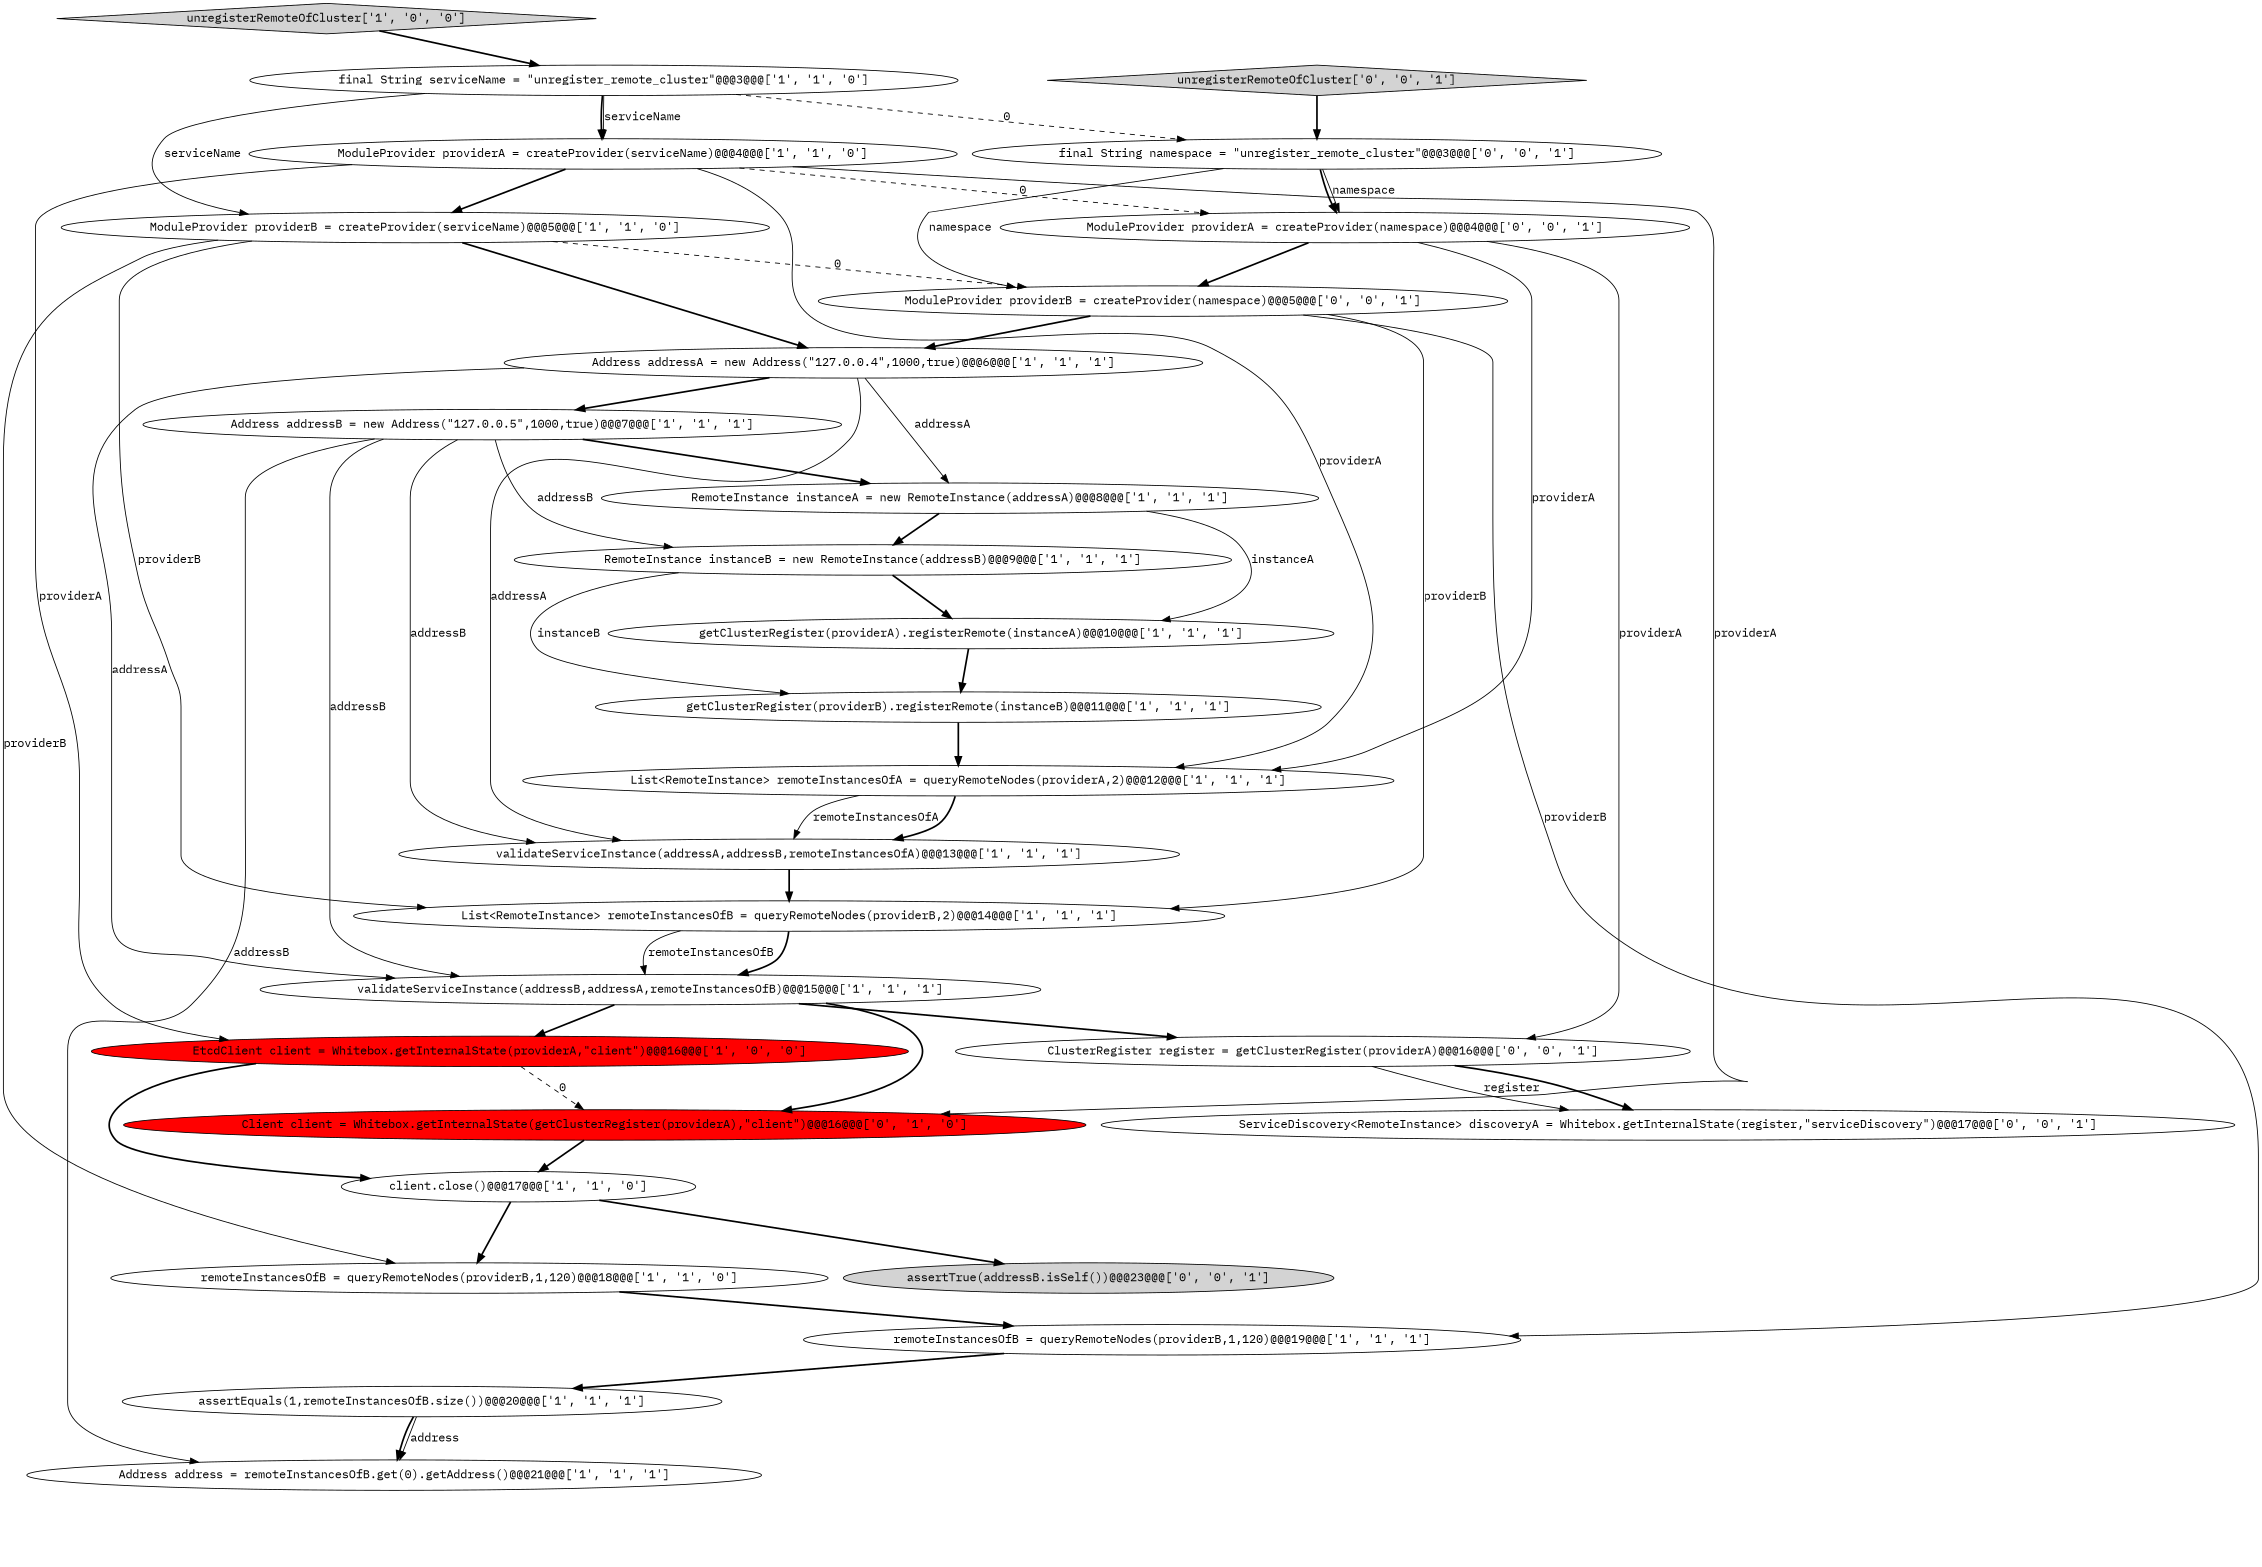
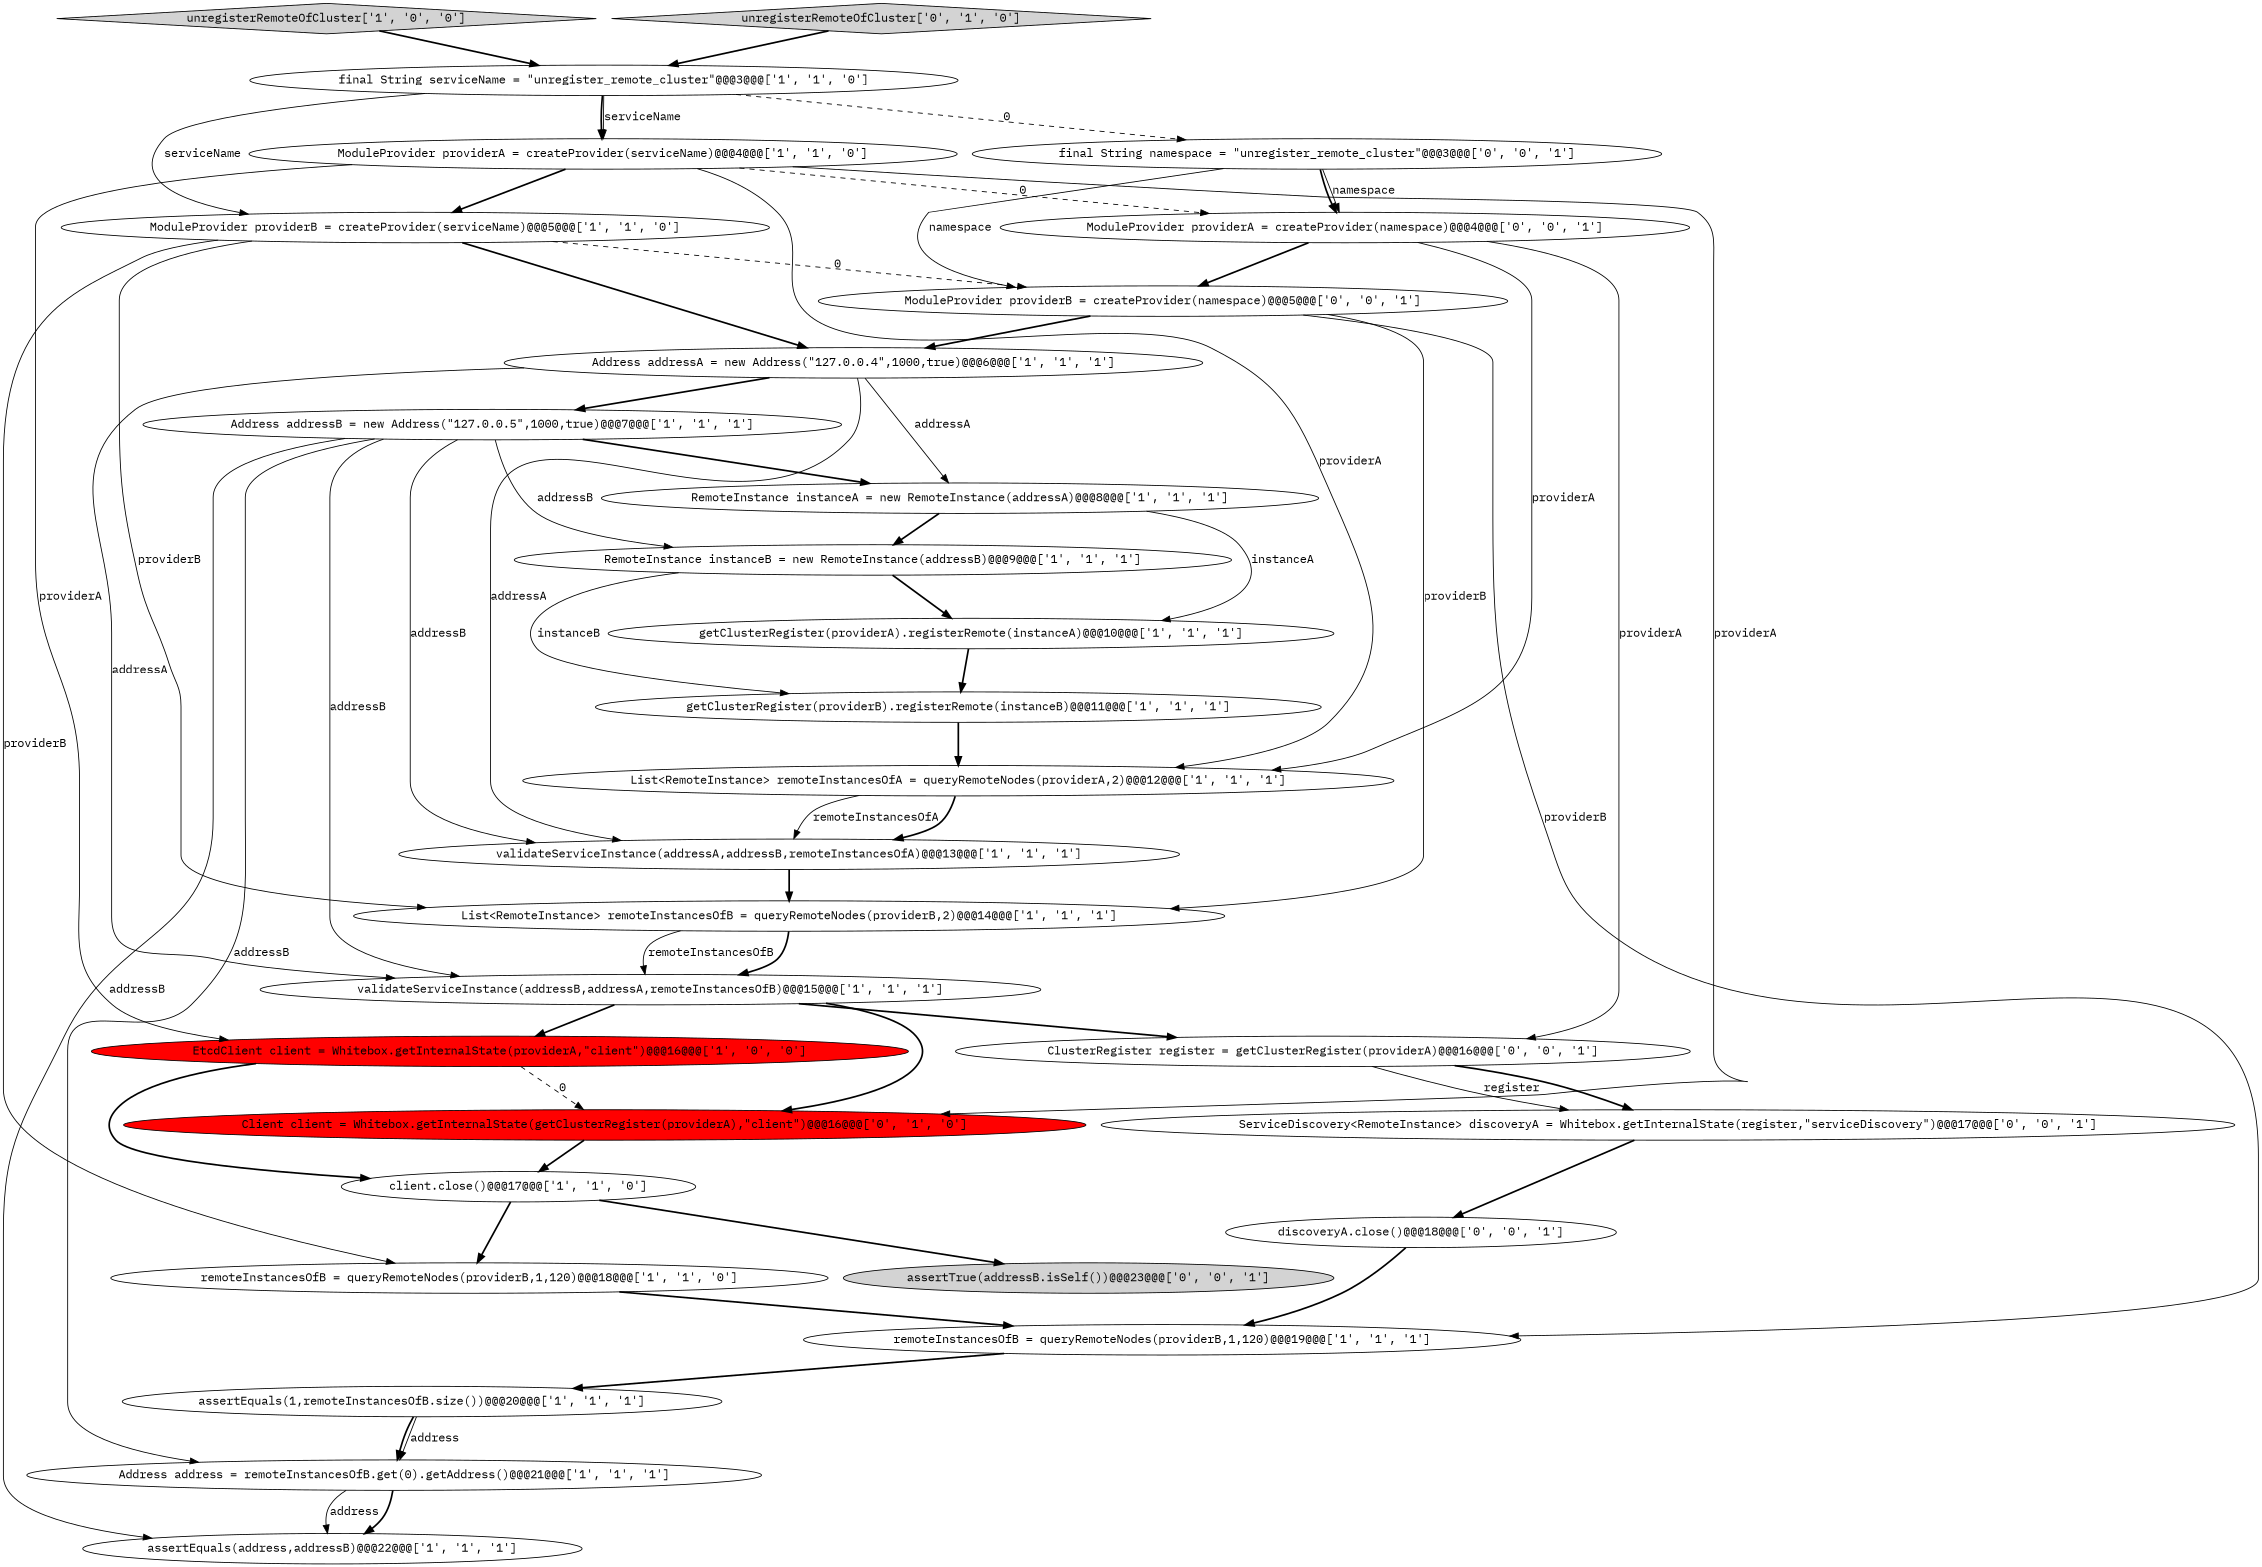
node "unregisterRemoteOfCluster['0', '1', '0']": added
node "unregisterRemoteOfCluster['0', '0', '1']": removed
node "discoveryA.close()@@@18@@@['0', '0', '1']": added
node "assertEquals(address,addressB)@@@22@@@['1', '1', '1']": added
